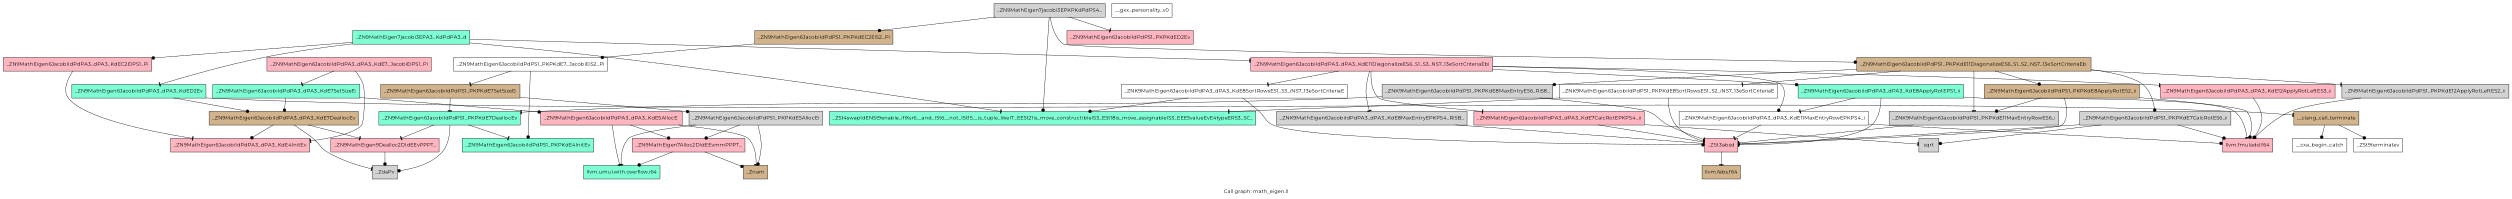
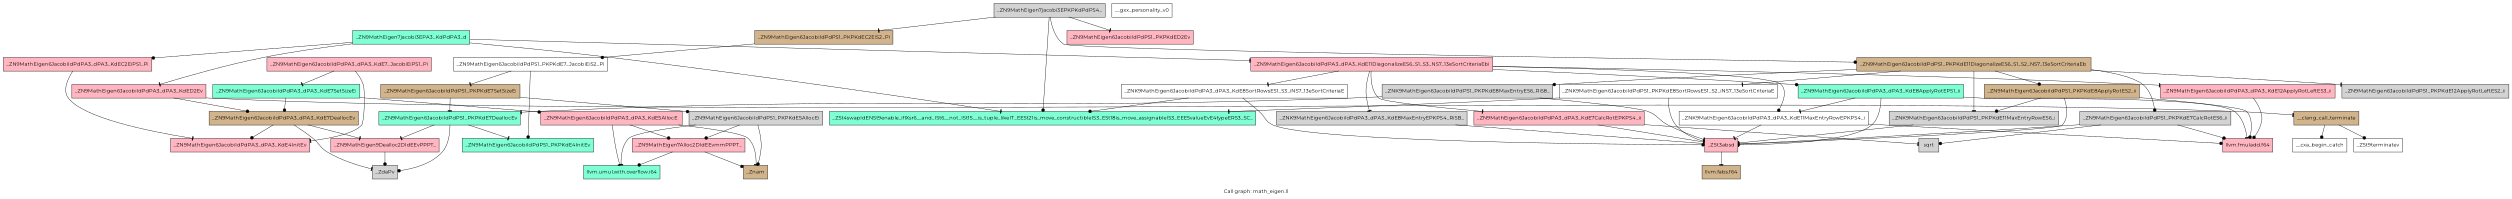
edge "_ZN9MathEigen7jacobi3EPKPKdPdPS4_" -> "_ZN9MathEigen6JacobiIdPdPS1_PKPKdEC2EiS2_Pi": arrowhead dot -> tee
node "_ZN9MathEigen6JacobiIdPdPA3_dPA3_KdED2Ev": fillcolor aquamarine -> lightpink
edge "_ZN9MathEigen6JacobiIdPdPS1_PKPKdE12ApplyRotLeftES2_ii" -> "llvm.fmuladd.f64": removed
